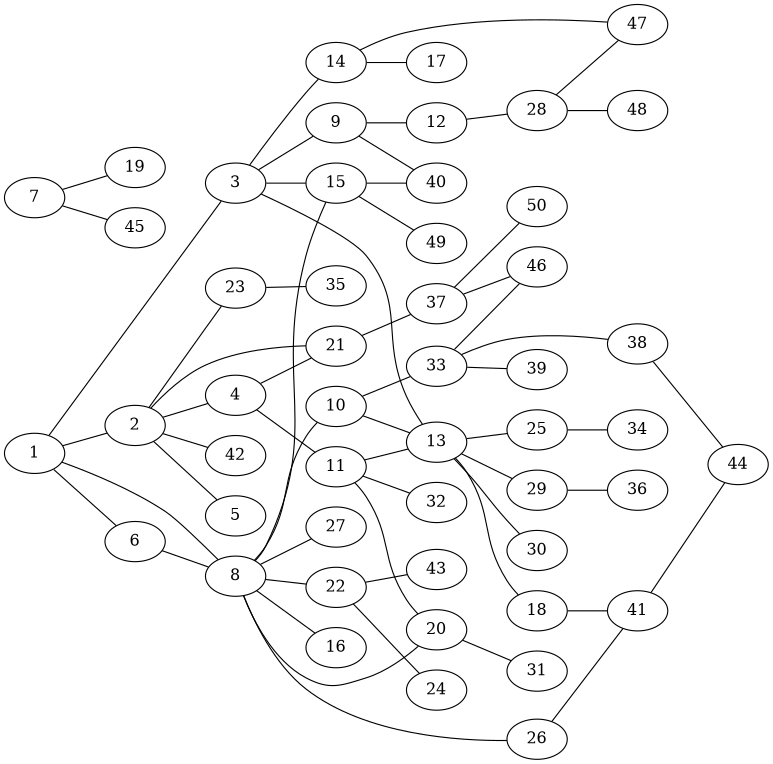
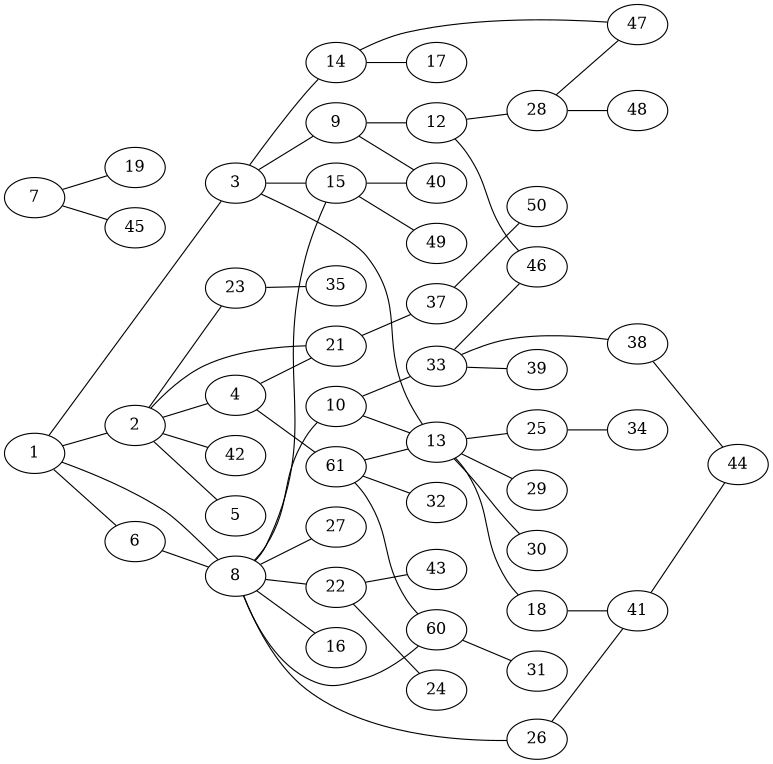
edge "46" -- "37": now "46" -- "12"
node "11": label "11" -> "61"
node "36": removed
node "20": label "20" -> "60"
